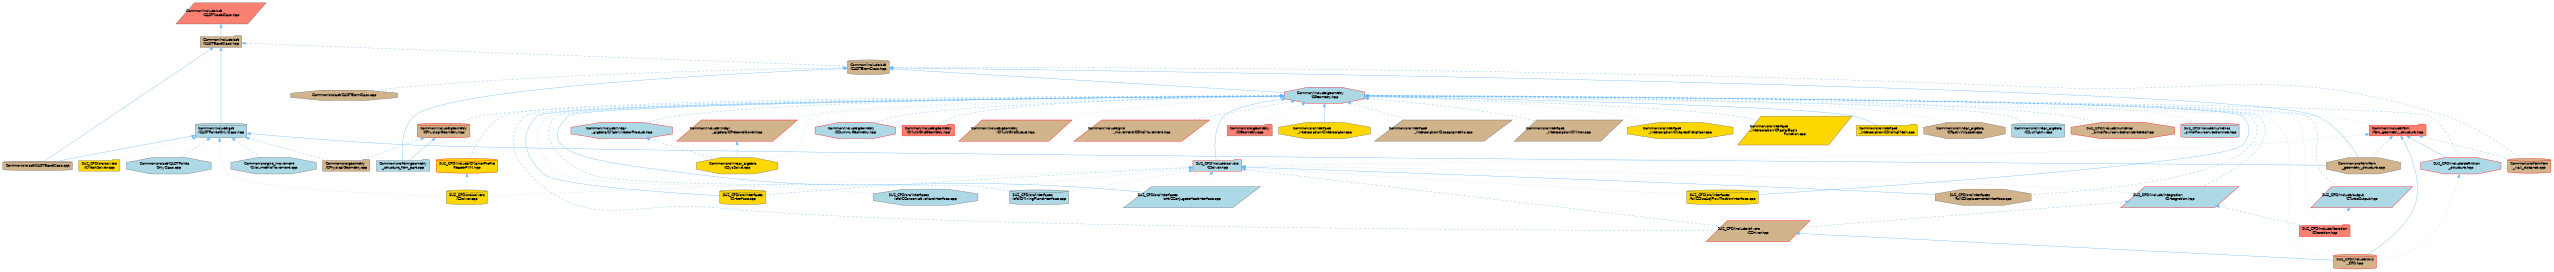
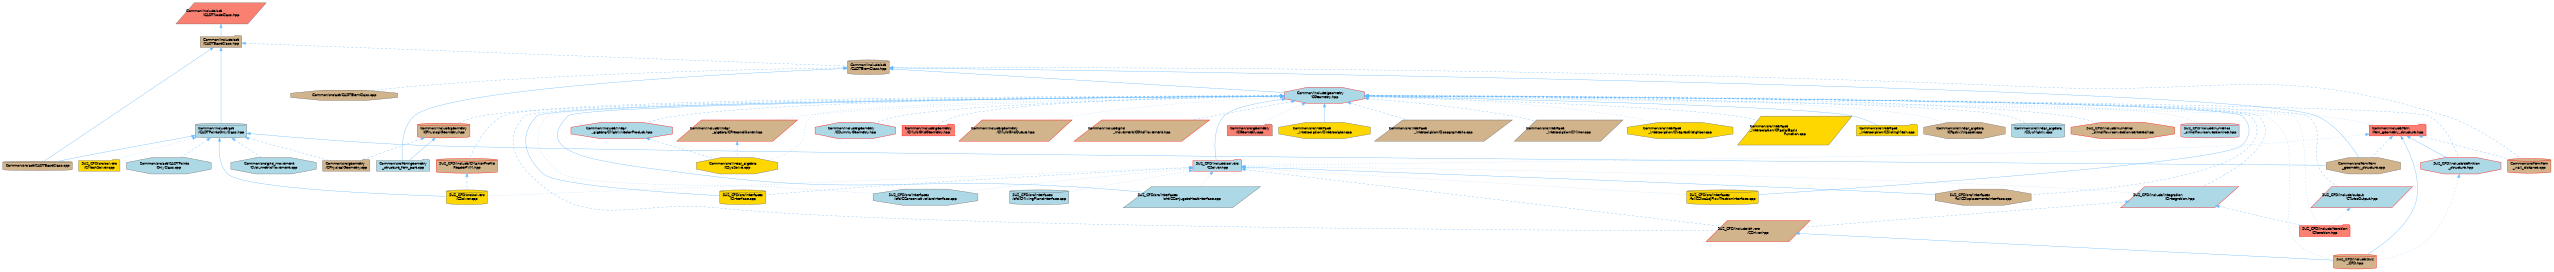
edge "SU2_CFD/src/interfaces /cfd/CMixingPlaneInterface.cpp" -> "Common/include/geometry /CGeometry.hpp": removed
node "SU2_CFD/include/CMarkerProfile ReaderFVM.hpp": fillcolor gold -> tan
edge "SU2_CFD/src/solvers /CSolver.cpp" -> "Common/include/adt /CADTPointsOnlyClass.hpp": style dotted -> solid
